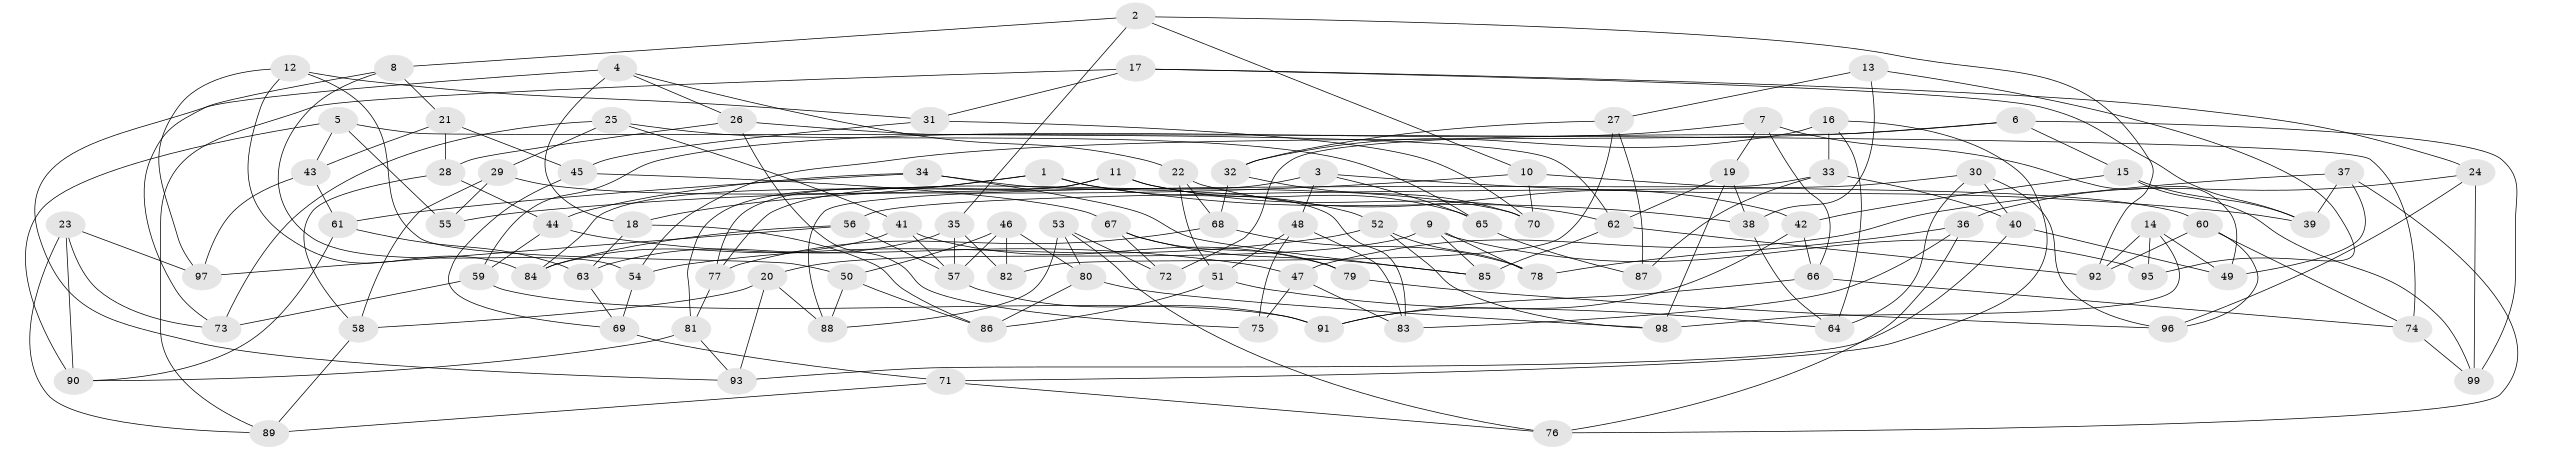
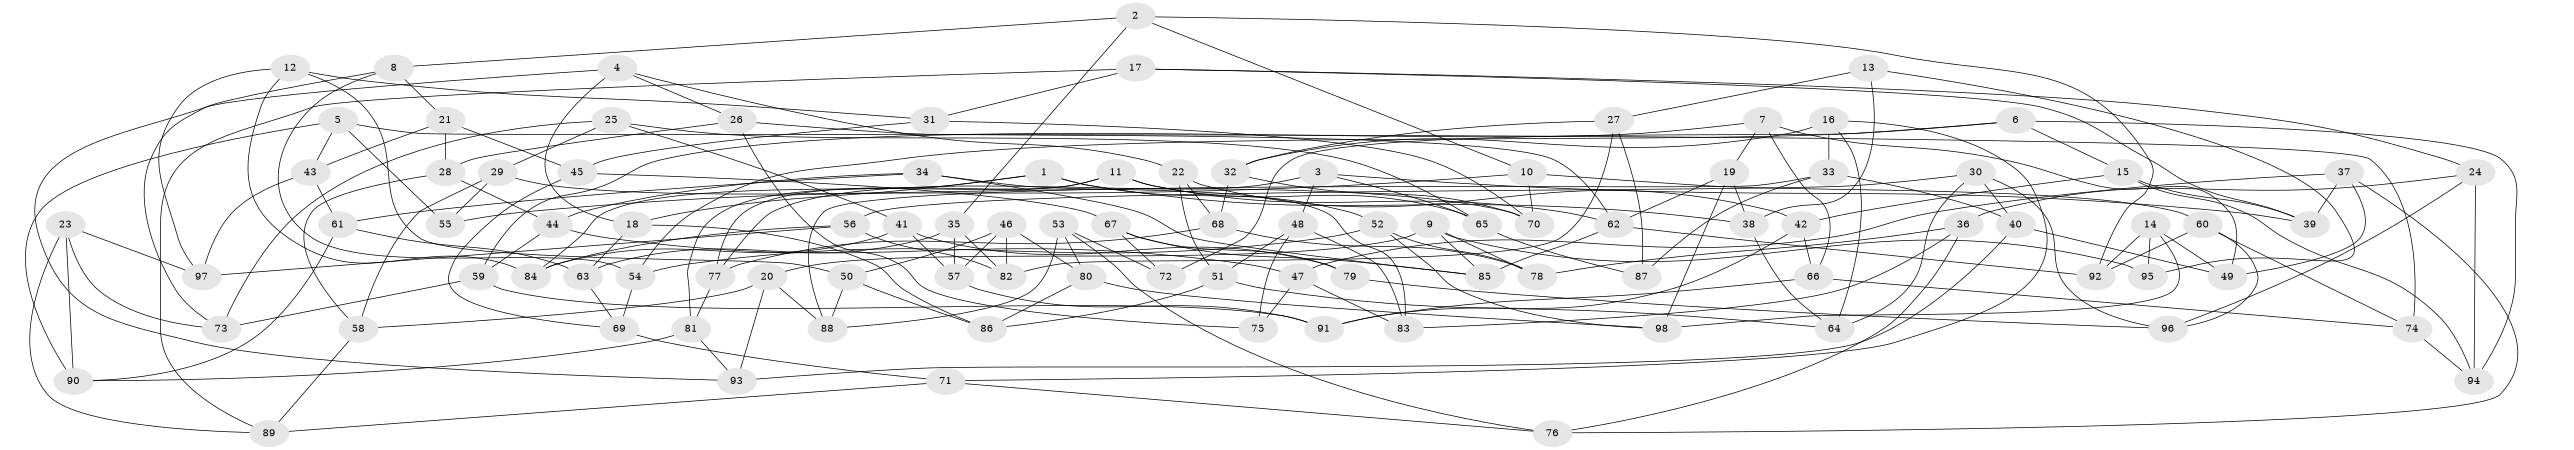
edge "56" -- "57": now "56" -- "82"
node "99": label "99" -> "94"
